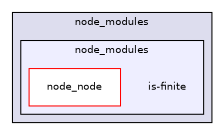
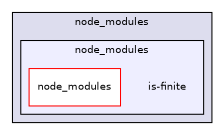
node "node_node": label "node_node" -> "node_modules"
